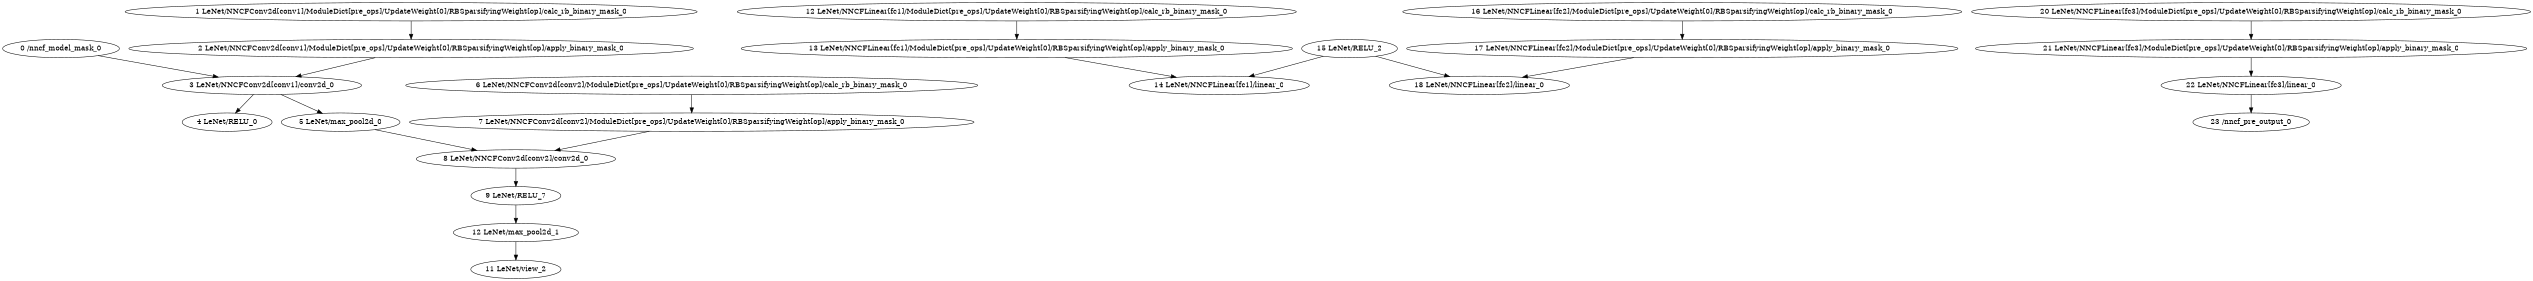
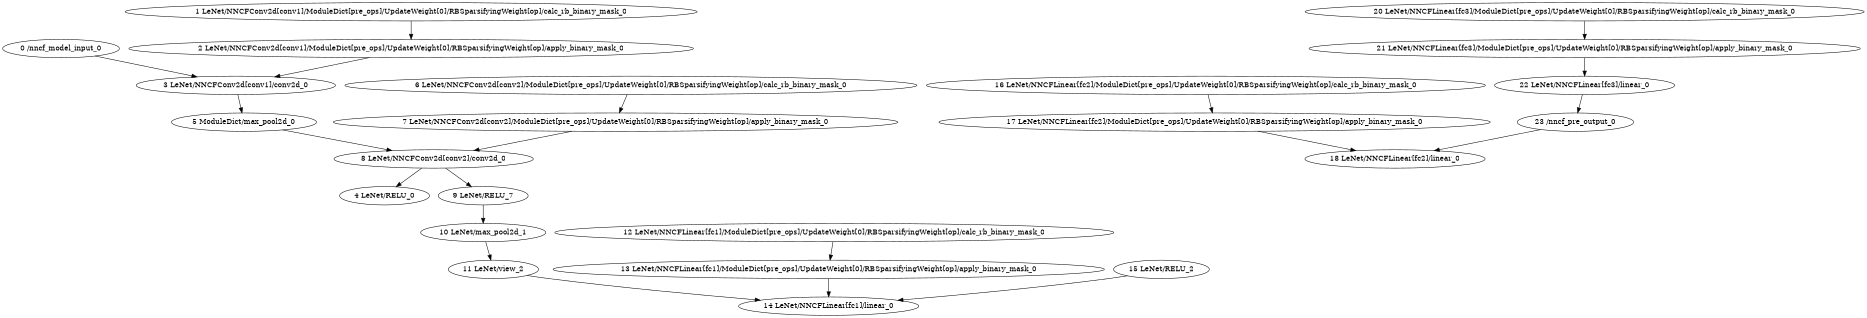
node "0 /nncf_model_mask_0": label "0 /nncf_model_mask_0" -> "0 /nncf_model_input_0"
edge "15 LeNet/RELU_2" -> "18 LeNet/NNCFLinear[fc2]/linear_0": now "23 /nncf_pre_output_0" -> "18 LeNet/NNCFLinear[fc2]/linear_0"
edge "3 LeNet/NNCFConv2d[conv1]/conv2d_0" -> "4 LeNet/RELU_0": now "8 LeNet/NNCFConv2d[conv2]/conv2d_0" -> "4 LeNet/RELU_0"
node "5 LeNet/max_pool2d_0": label "5 LeNet/max_pool2d_0" -> "5 ModuleDict/max_pool2d_0"
node "12 LeNet/max_pool2d_1": label "12 LeNet/max_pool2d_1" -> "10 LeNet/max_pool2d_1"
edge "11 LeNet/view_2" -> "14 LeNet/NNCFLinear[fc1]/linear_0": added
